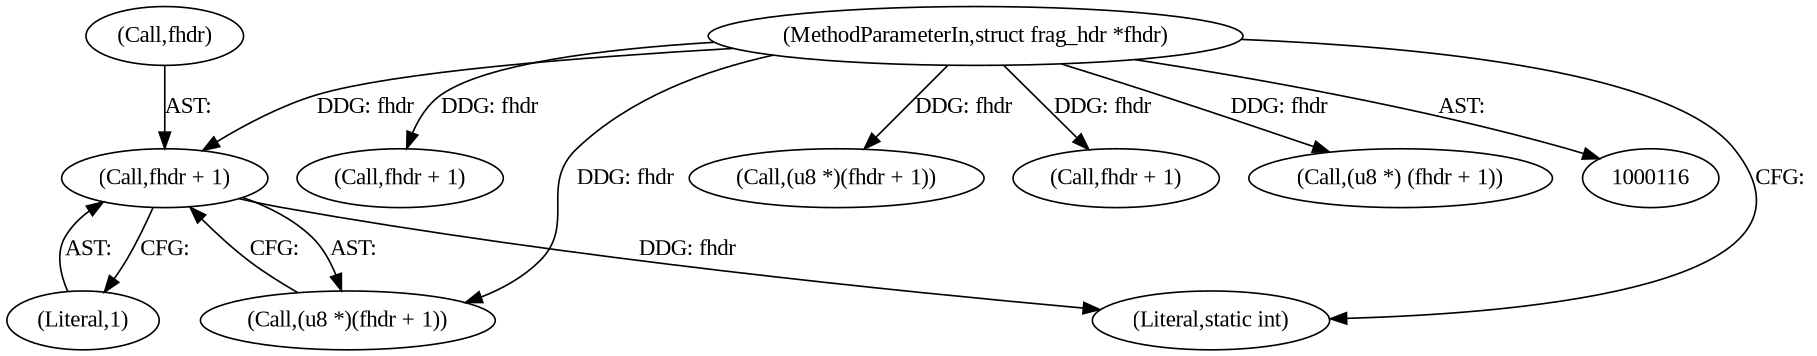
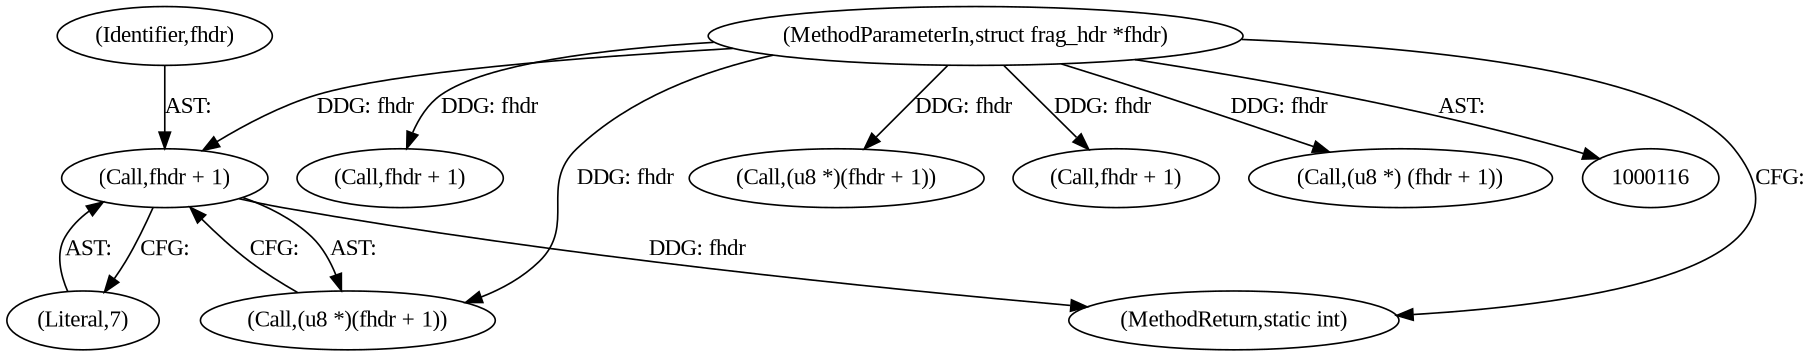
node "(Call,fhdr)": label "(Call,fhdr)" -> "(Identifier,fhdr)"
node "(Literal,1)": label "(Literal,1)" -> "(Literal,7)"
node "(Literal,static int)": label "(Literal,static int)" -> "(MethodReturn,static int)"
